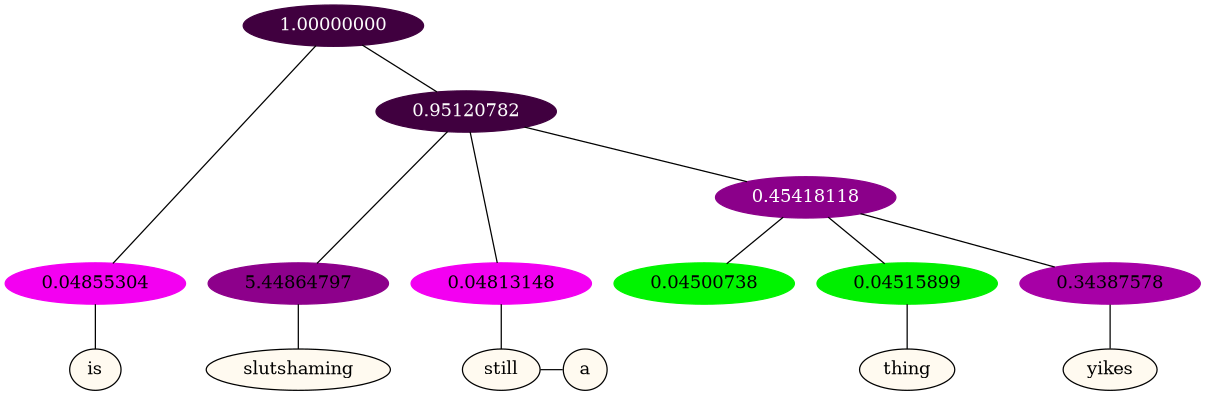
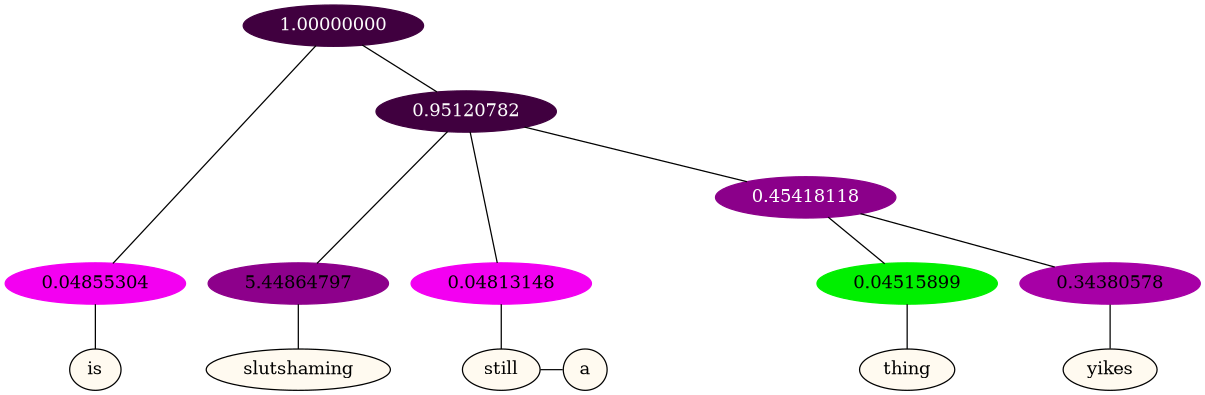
node "0.04500738": removed
node "0.34387578": label "0.34387578" -> "0.34380578"
